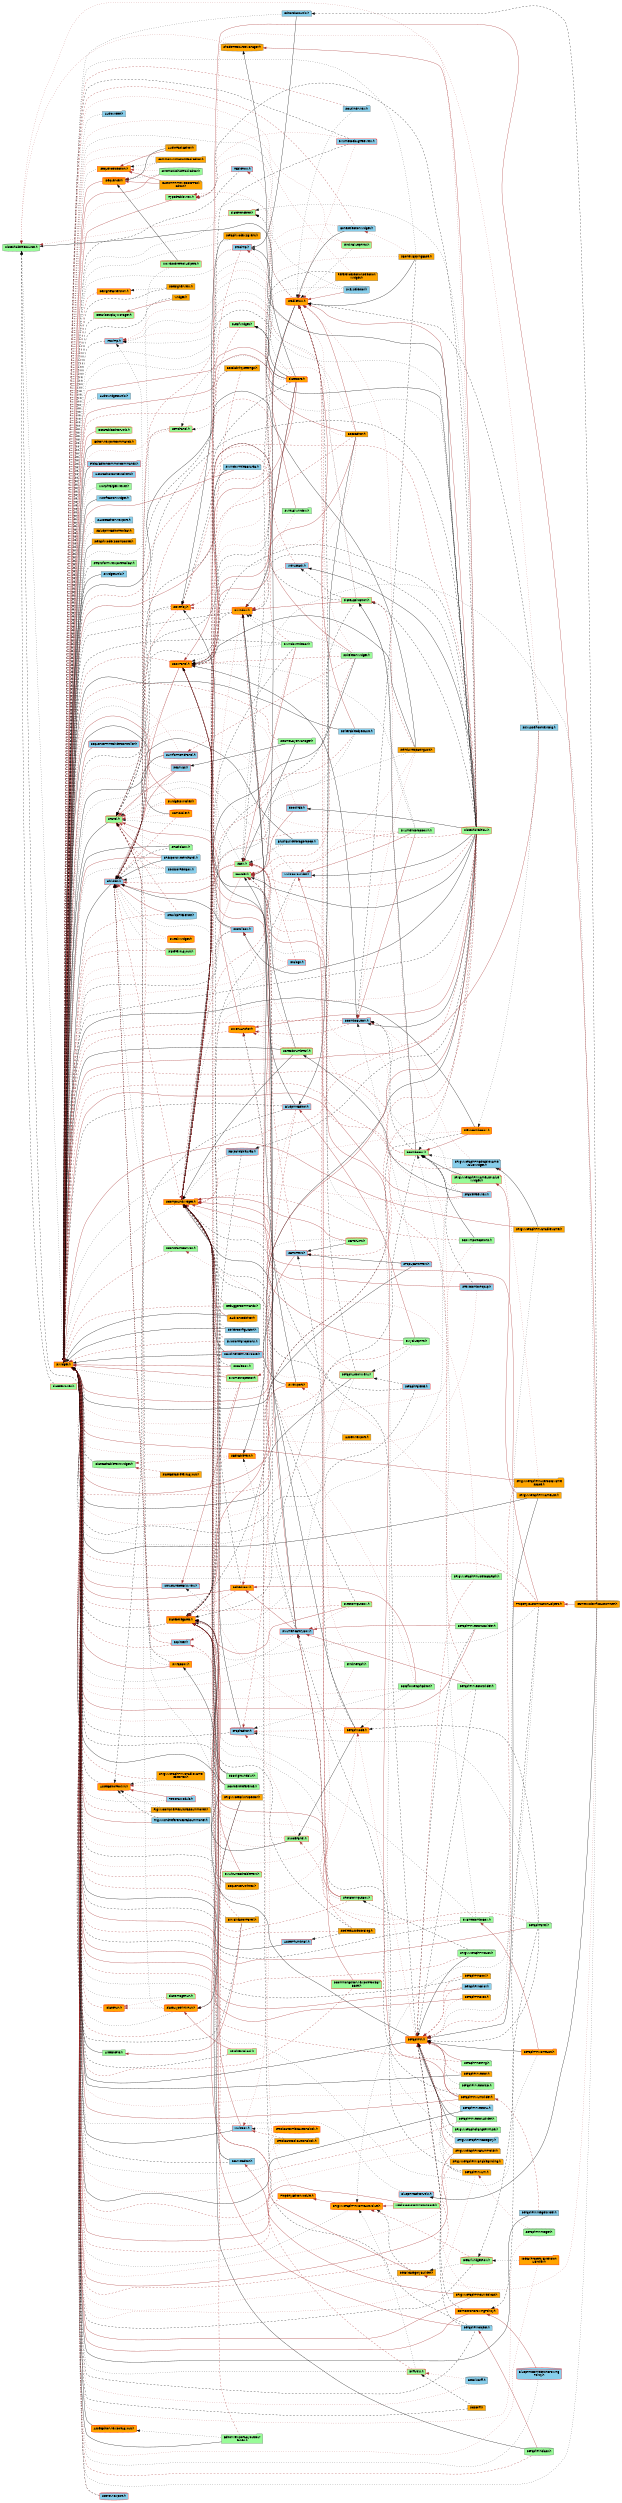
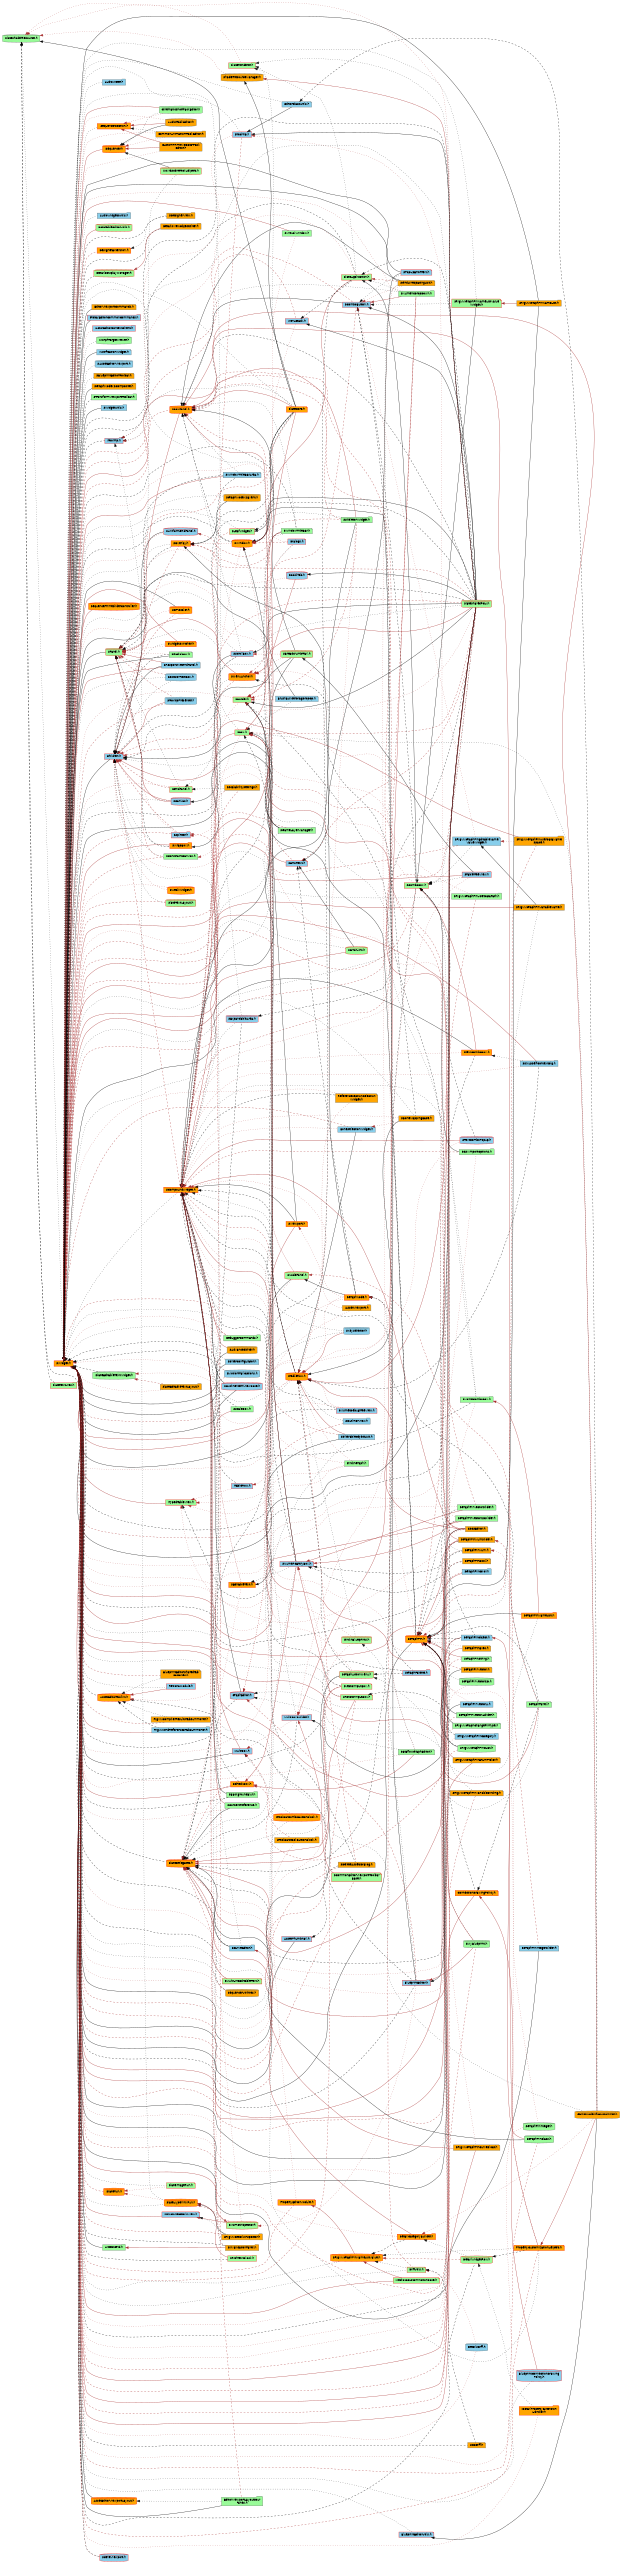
node "Widget.h": label "Widget.h" -> "DetailsViewObjectFilter.h"
node "SAssetEditorViewport.h": shape folder -> cylinder
edge "SBoxPanel.h" -> "SPanel.h": removed
node "SequencerTimeSliderController.h": fillcolor skyblue -> orange
node "STextComboBox.h": shape cylinder -> folder
node "DebuggerCommands.h": shape note -> folder
edge "SKismetInspector.h" -> "SWidget.h": reversed
node "SRigVMGraphPinVariableName Factories.h": label "SRigVMGraphPinVariableName Factories.h" -> "BlueprintEditorSharedTab Factories.h"
edge "BlueprintEditor.h" -> "FindInBlueprints.h": added
node "SNodePanel.h": shape note -> cylinder
node "DetailCategoryBuilder.h": color grey40 -> red
